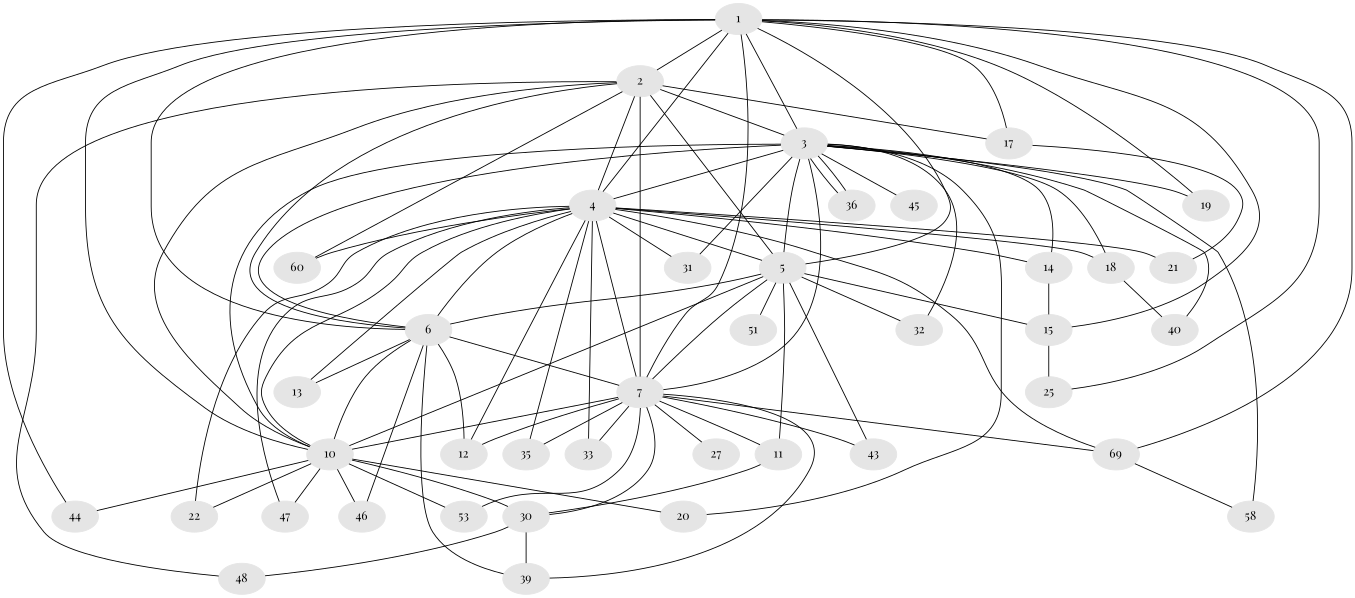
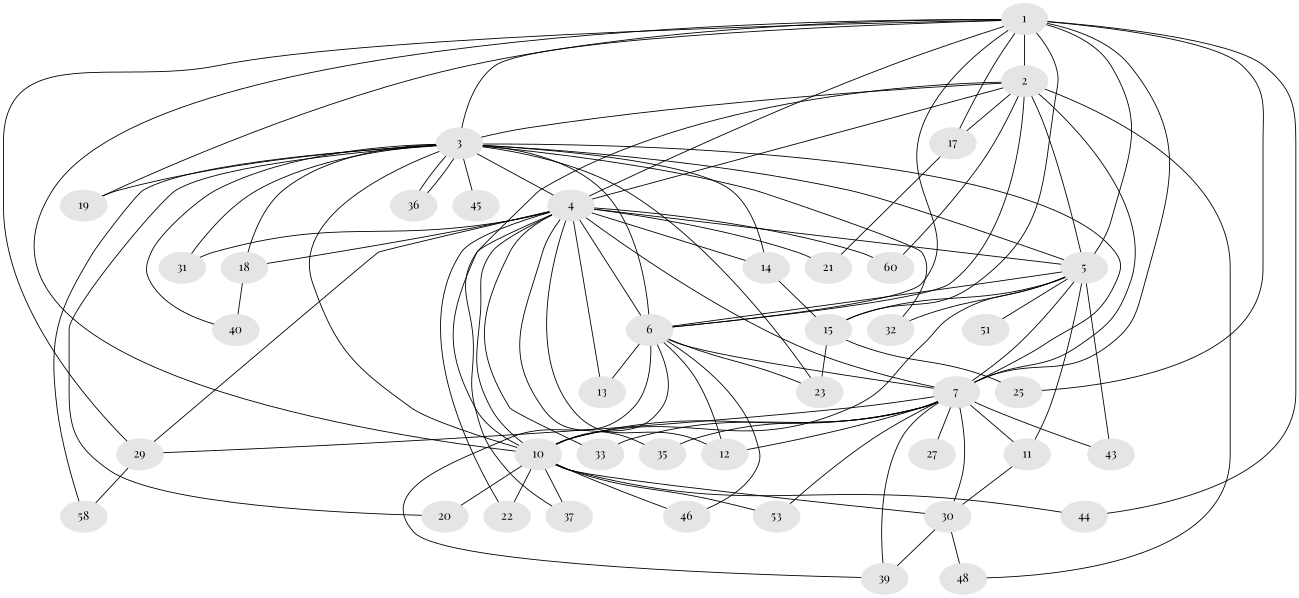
node "23": added
node "69": label "69" -> "29"
node "47": label "47" -> "37"
